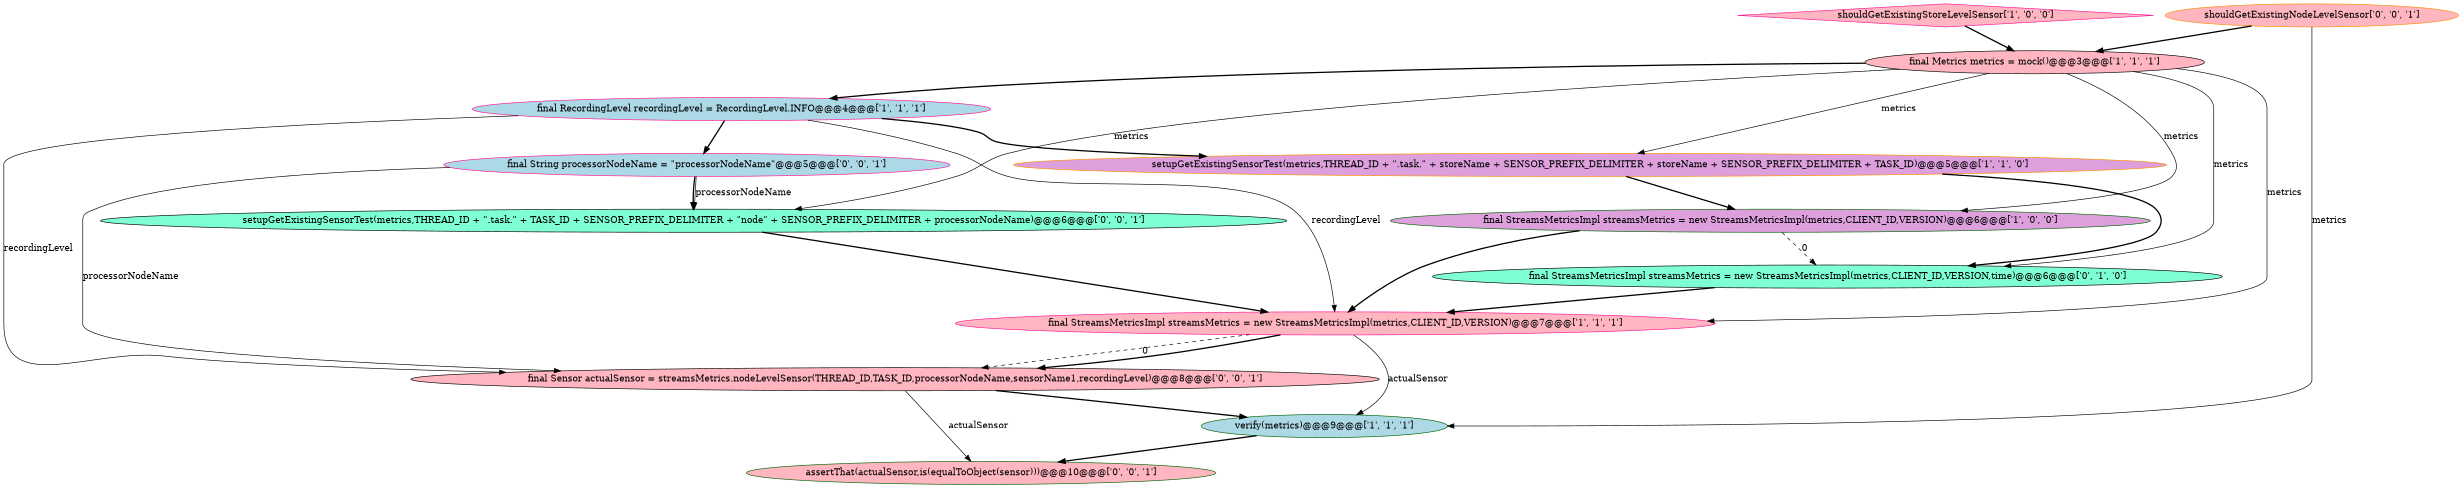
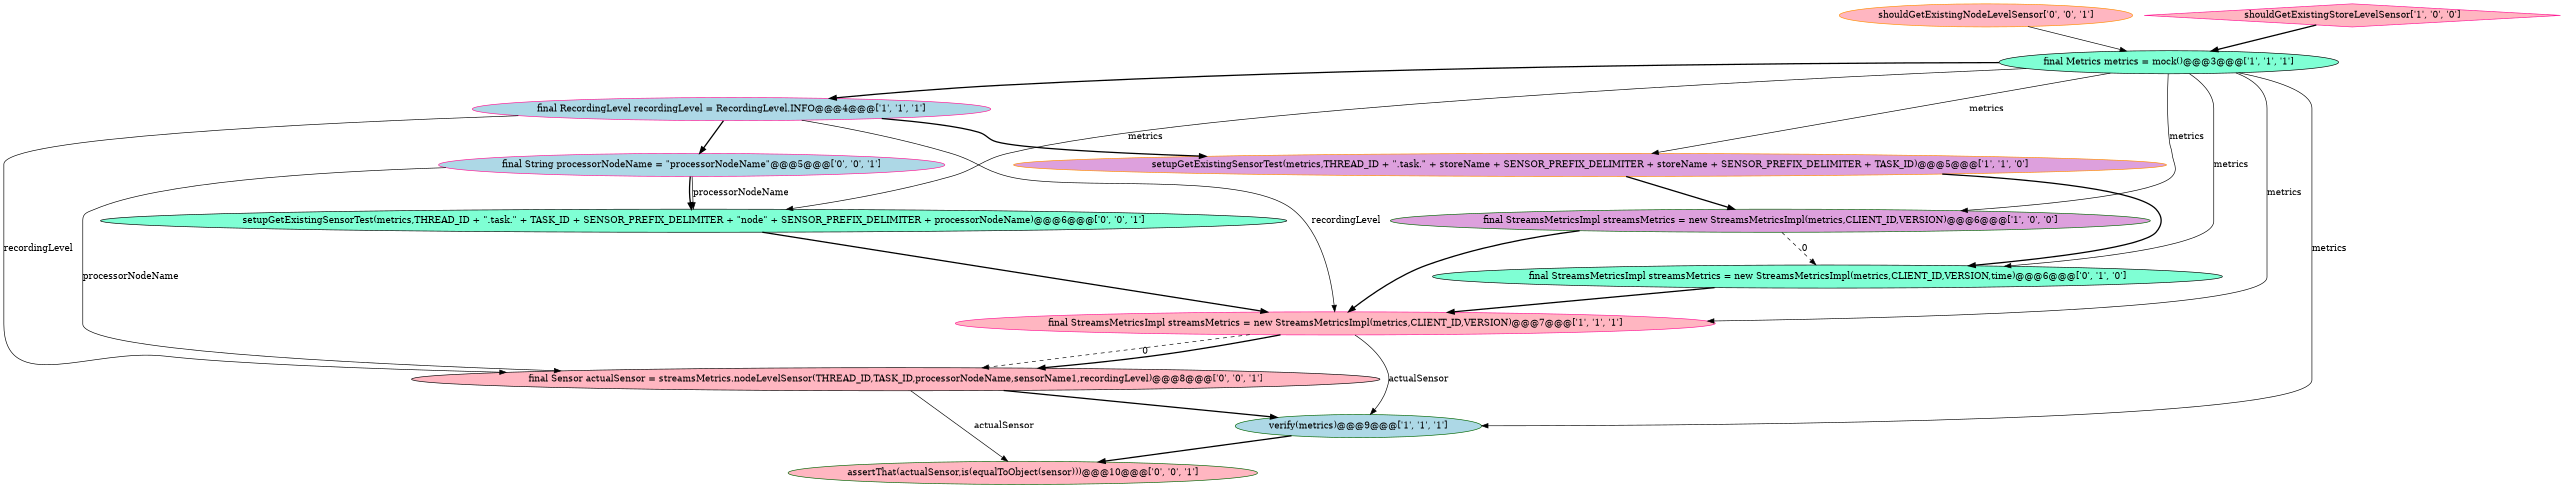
edge "shouldGetExistingNodeLevelSensor['0', '0', '1']" -> "final Metrics metrics = mock()@@@3@@@['1', '1', '1']": style bold -> solid
node "final Metrics metrics = mock()@@@3@@@['1', '1', '1']": fillcolor lightpink -> aquamarine
edge "shouldGetExistingNodeLevelSensor['0', '0', '1']" -> "verify(metrics)@@@9@@@['1', '1', '1']": now "final Metrics metrics = mock()@@@3@@@['1', '1', '1']" -> "verify(metrics)@@@9@@@['1', '1', '1']"
